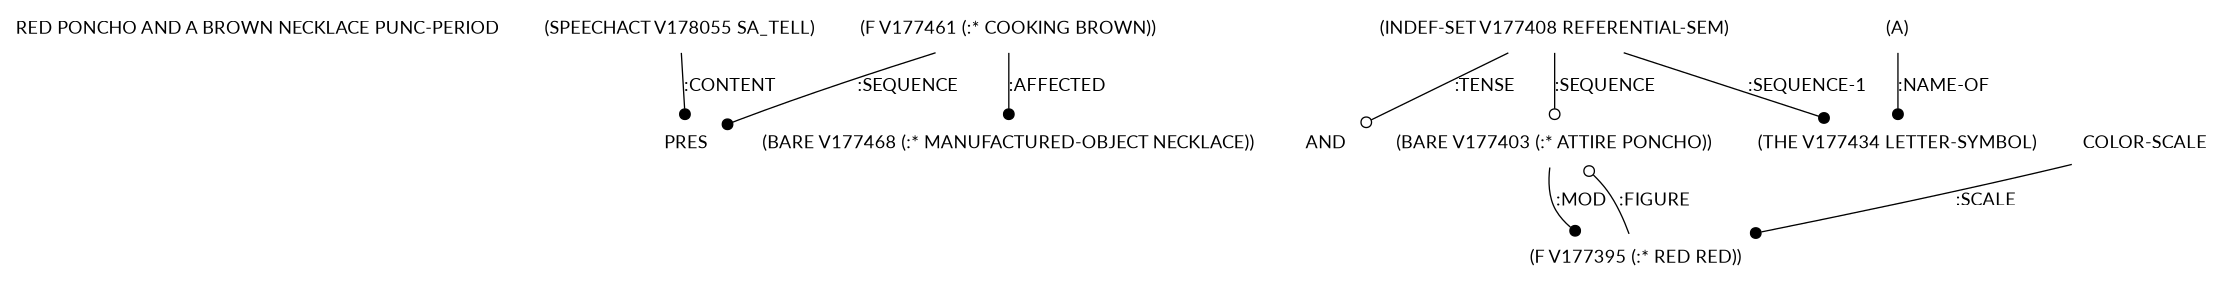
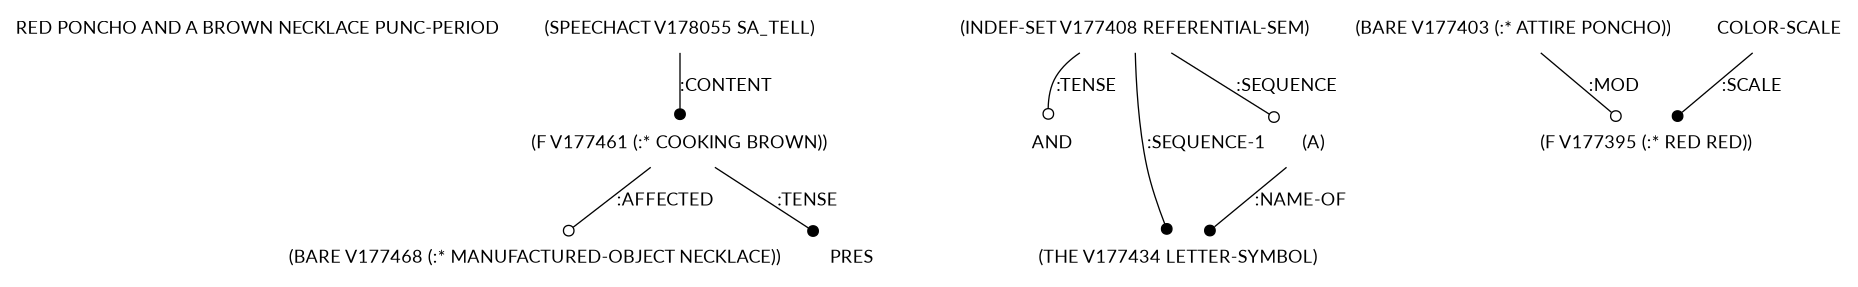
edge "(SPEECHACT V178055 SA_TELL)" -> "PRES": now "(SPEECHACT V178055 SA_TELL)" -> "(F V177461 (:* COOKING BROWN))"
edge "(F V177461 (:* COOKING BROWN))" -> "(BARE V177468 (:* MANUFACTURED-OBJECT NECKLACE))": arrowhead dot -> odot
edge "(INDEF-SET V177408 REFERENTIAL-SEM)" -> "(BARE V177403 (:* ATTIRE PONCHO))": now "(INDEF-SET V177408 REFERENTIAL-SEM)" -> "(A)"
edge "(F V177461 (:* COOKING BROWN))" -> "PRES": label ":SEQUENCE" -> ":TENSE"
edge "(BARE V177403 (:* ATTIRE PONCHO))" -> "(F V177395 (:* RED RED))": arrowhead dot -> odot
edge "(F V177395 (:* RED RED))" -> "(BARE V177403 (:* ATTIRE PONCHO))": removed, label ":FIGURE"
